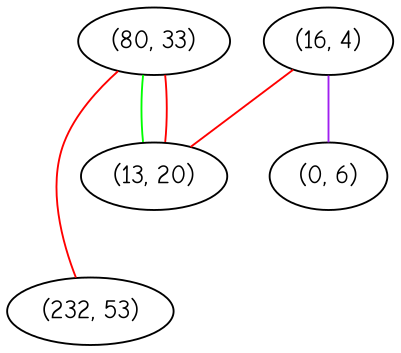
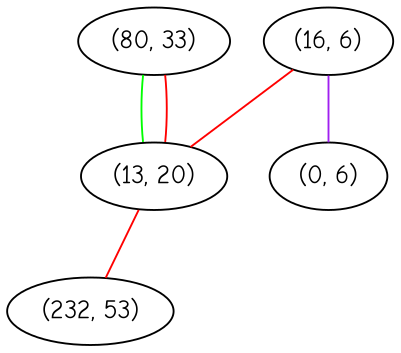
node "(16, 4)": label "(16, 4)" -> "(16, 6)"
edge "(80, 33)" -- "(232, 53)": now "(13, 20)" -- "(232, 53)"
